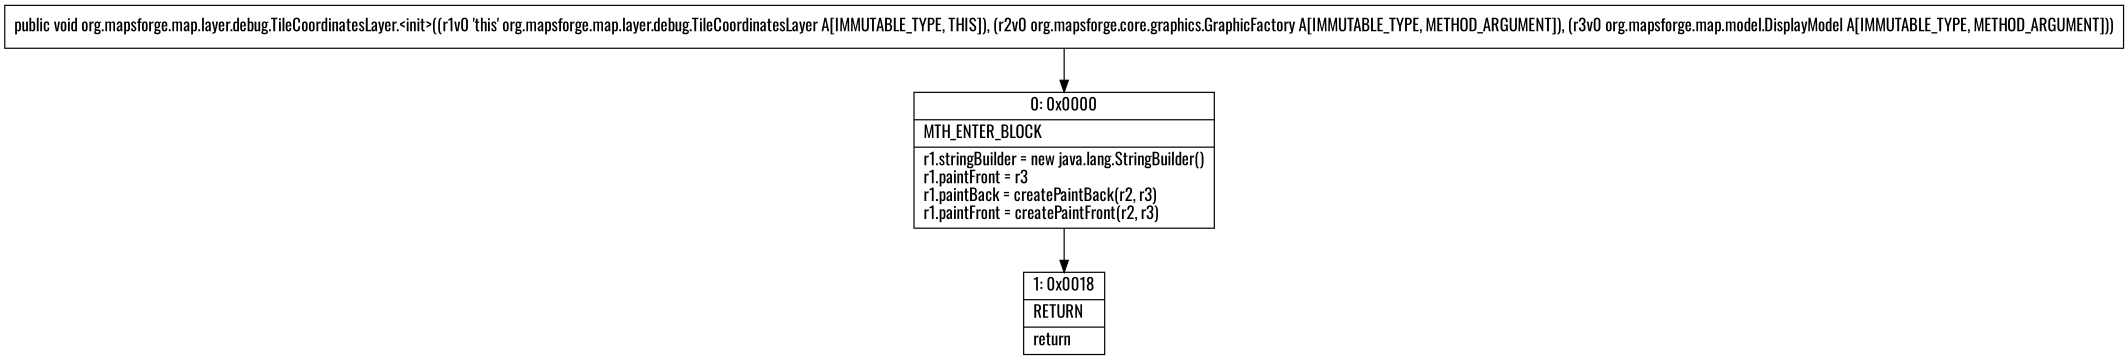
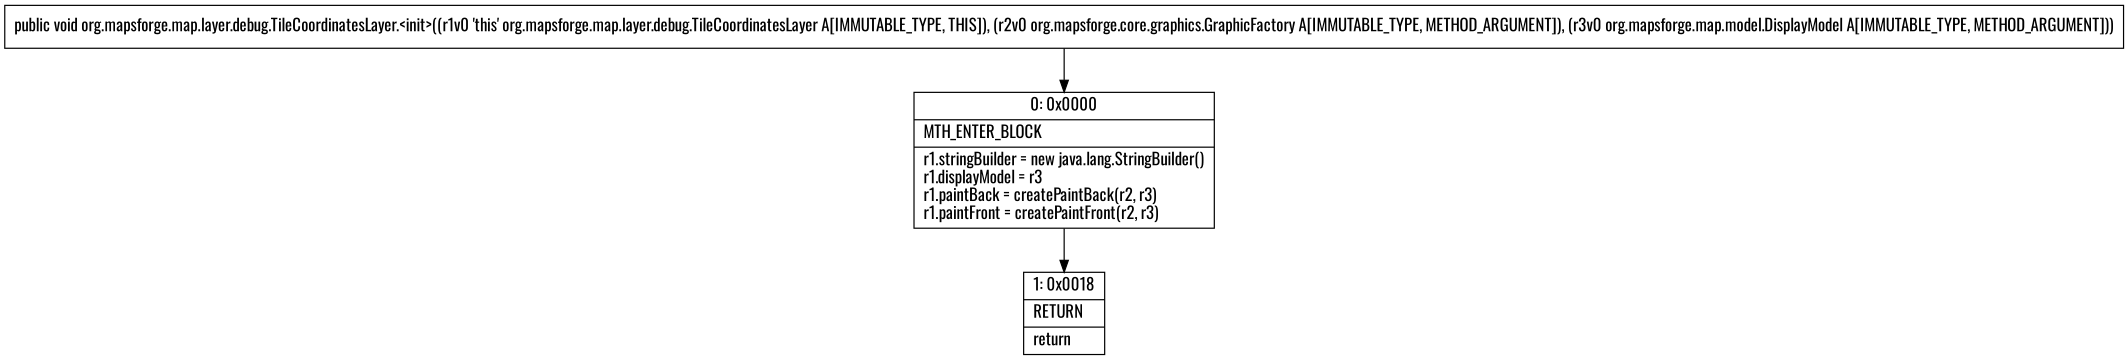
node "0: 0x0000": text "r1.paintFront = r3" -> "r1.displayModel = r3"
